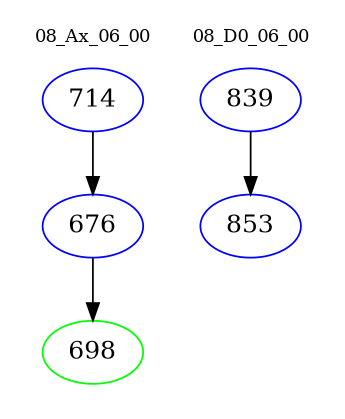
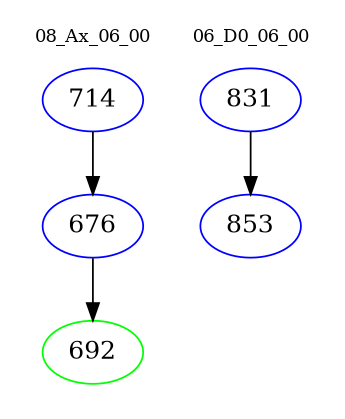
cluster "08_D0_06_00": label "08_D0_06_00" -> "06_D0_06_00"
node "839": label "839" -> "831"
node "698": label "698" -> "692"
